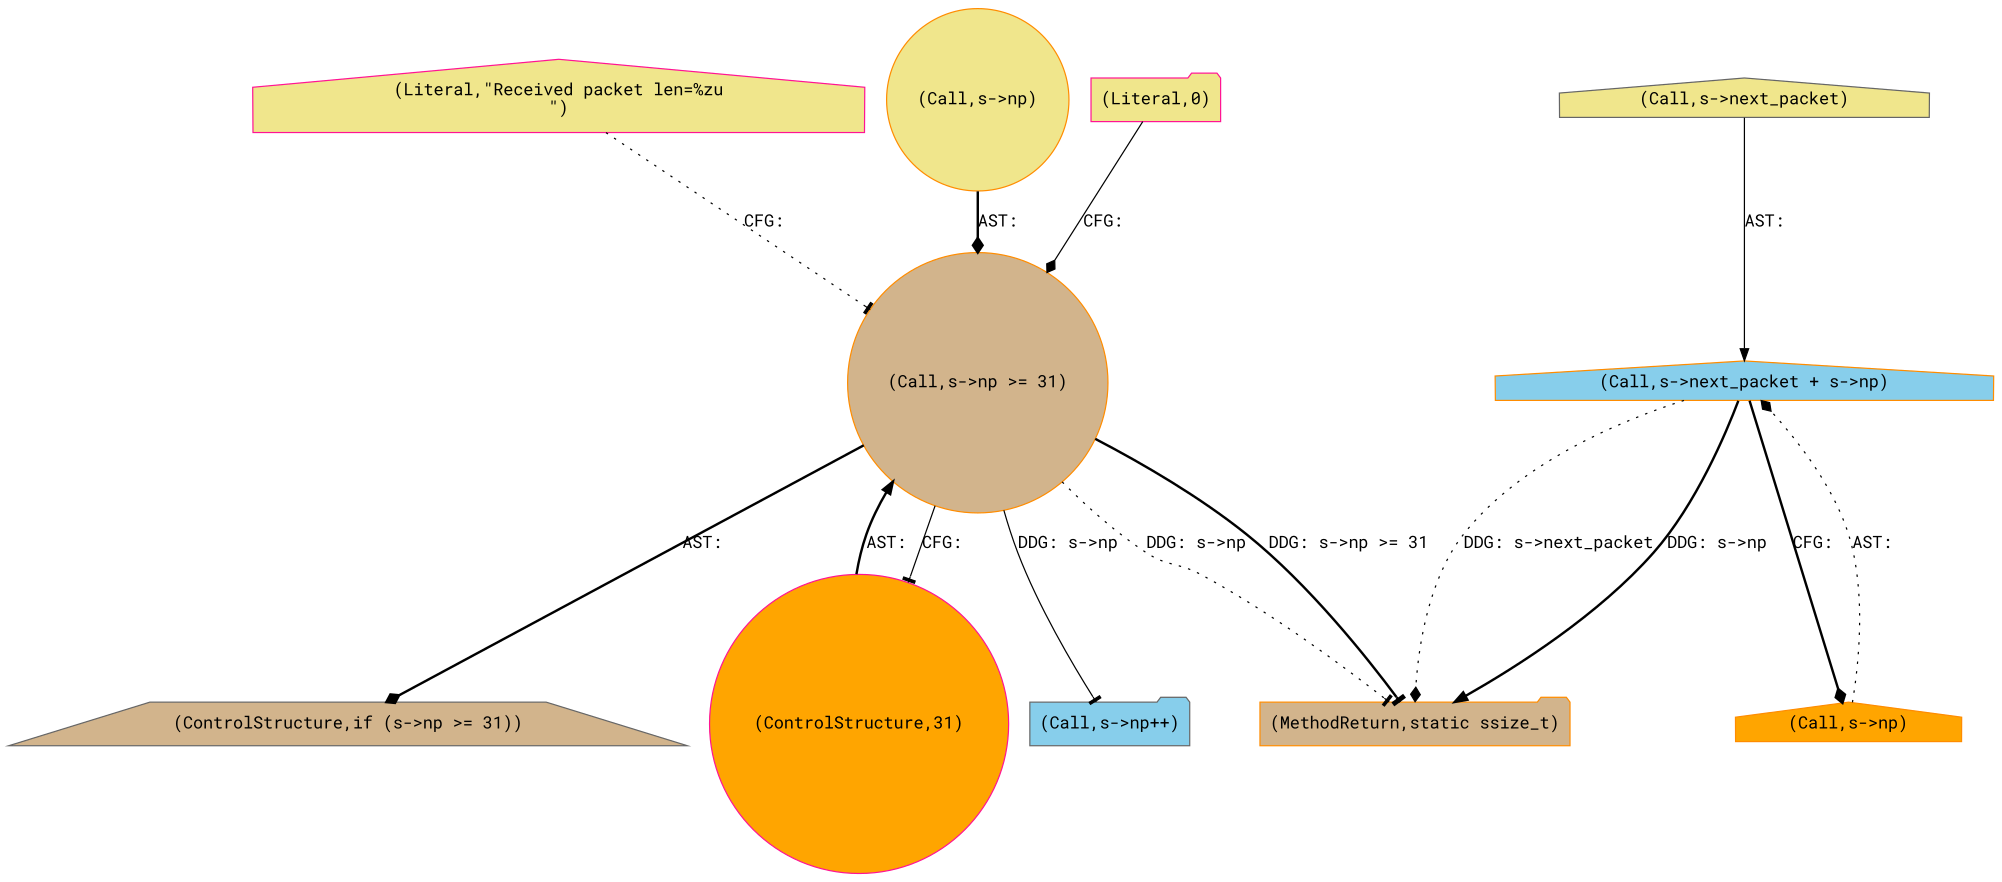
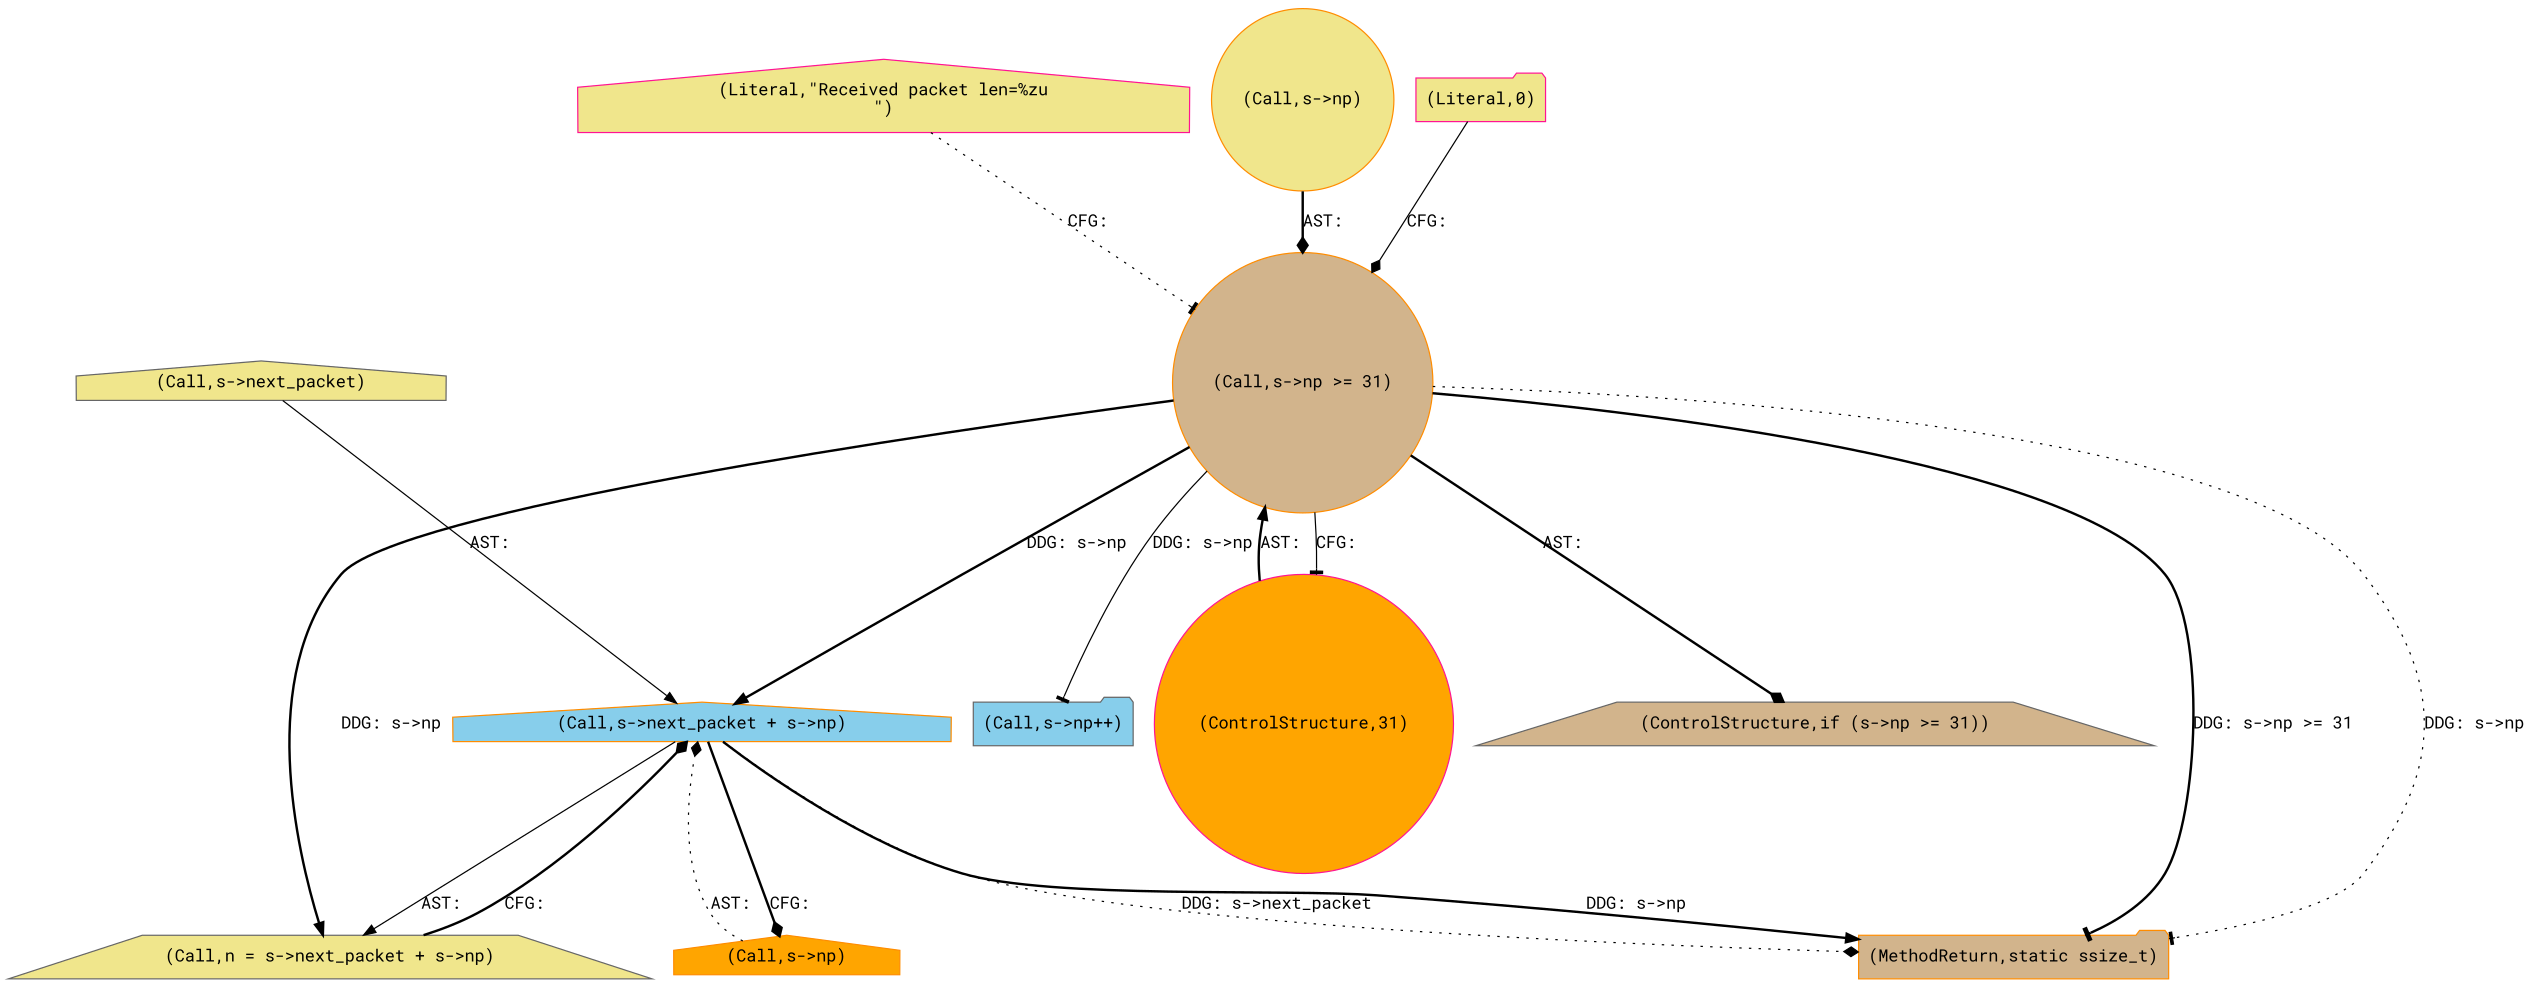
edge "(Call,s->np >= 31)" -> "(Call,s->next_packet + s->np)": added, label "DDG: s->np"
node "(Call,n = s->next_packet + s->np)": added
